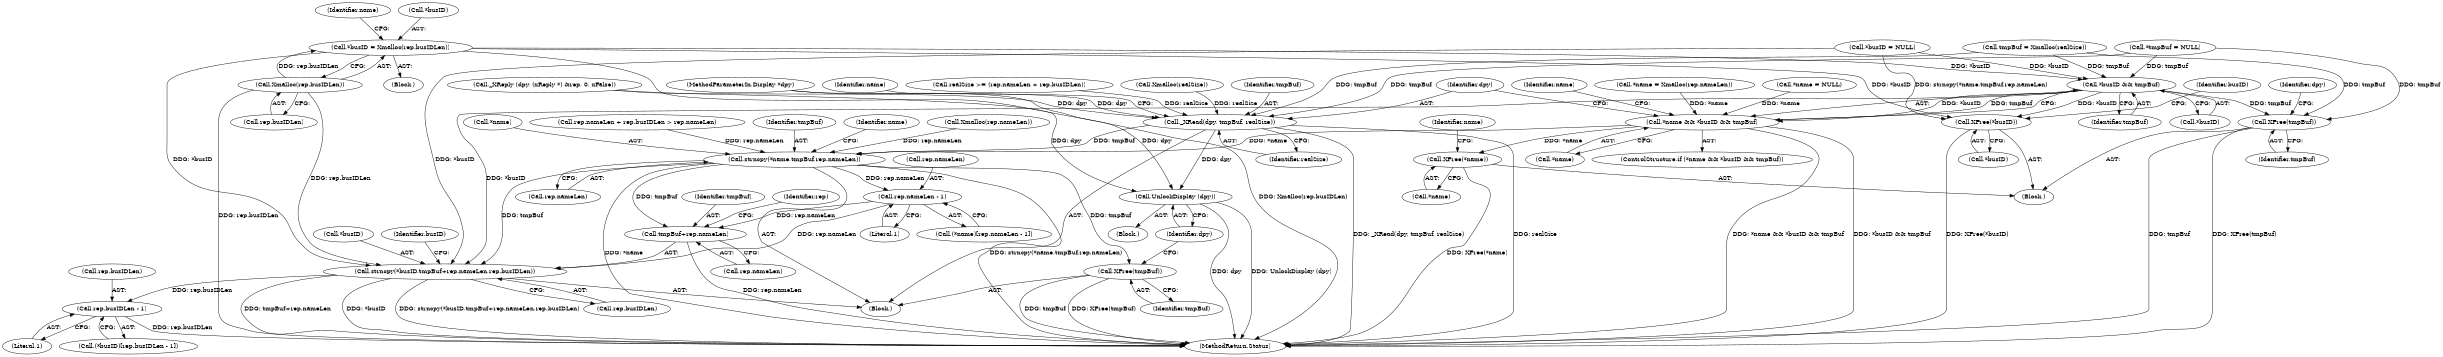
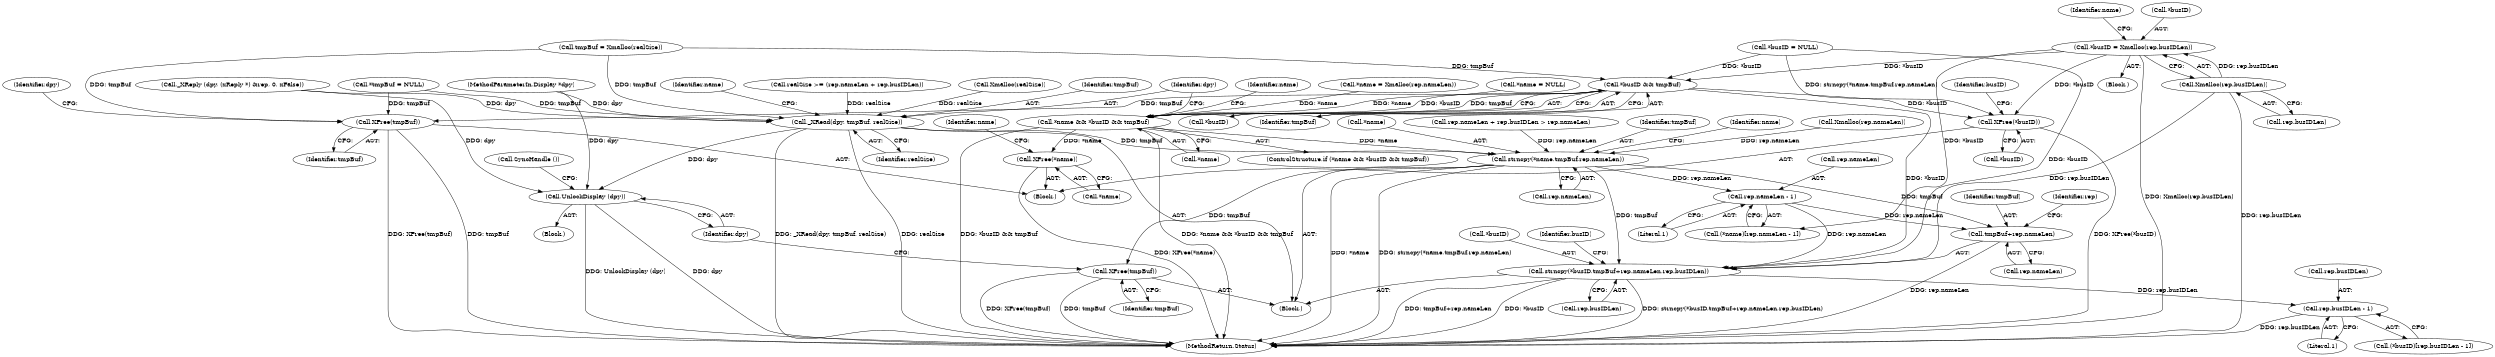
edge "(Call,*tmpBuf = NULL)" -> "(Call,*busID && tmpBuf)": removed, label "DDG: tmpBuf"
edge "(Call,*busID = Xmalloc(rep.busIDLen))" -> "(Call,strncpy(*busID,tmpBuf+rep.nameLen,rep.busIDLen))": now "(Call,*busID = Xmalloc(rep.busIDLen))" -> "(Call,(*name)[rep.nameLen - 1])"
node "(Call,SyncHandle ())": added
